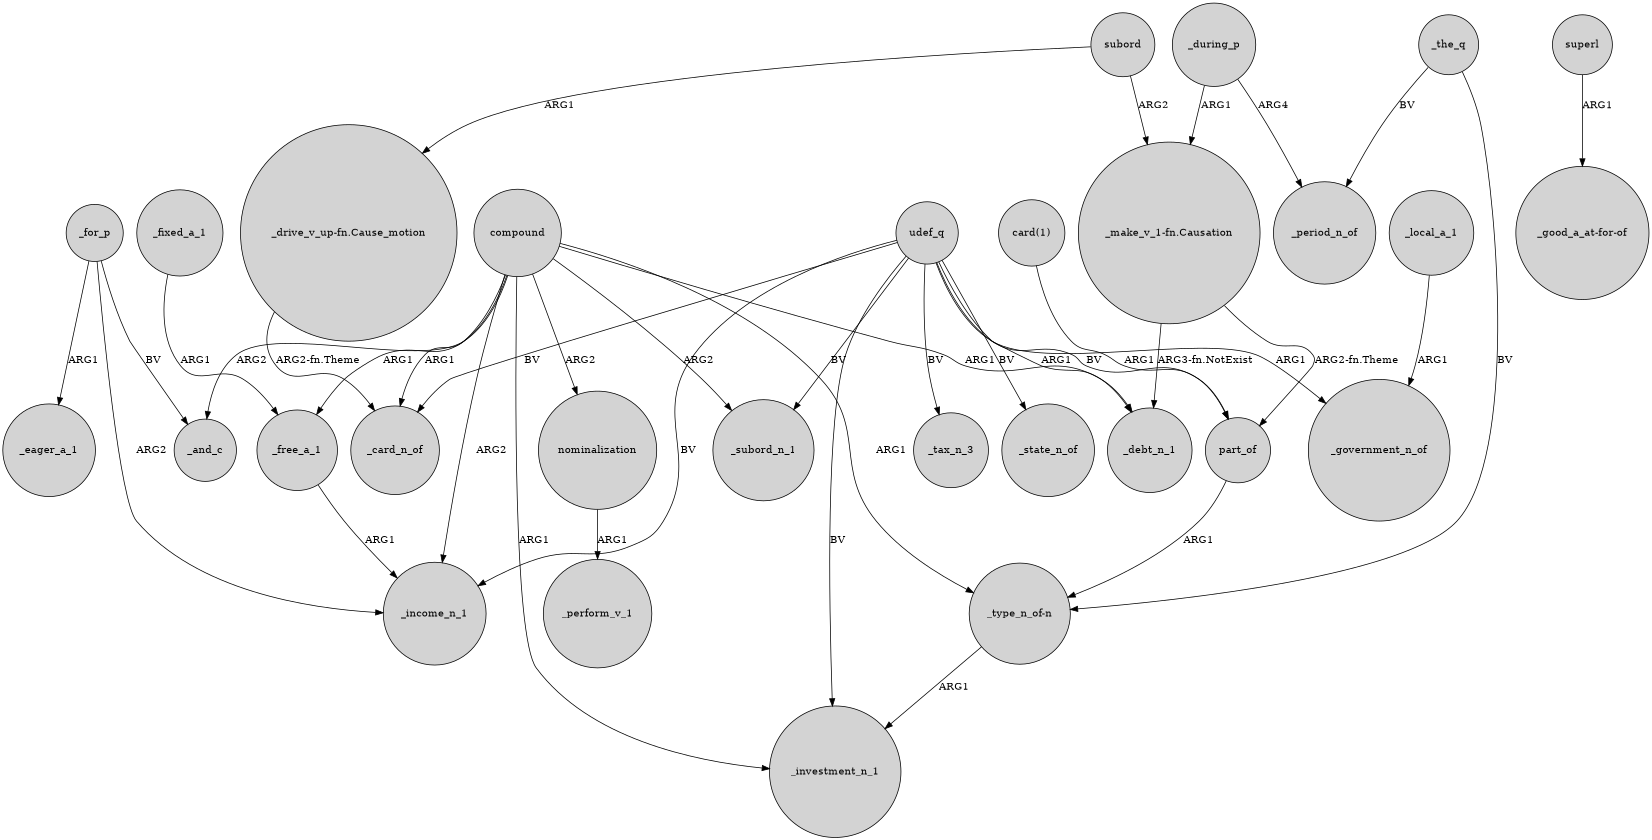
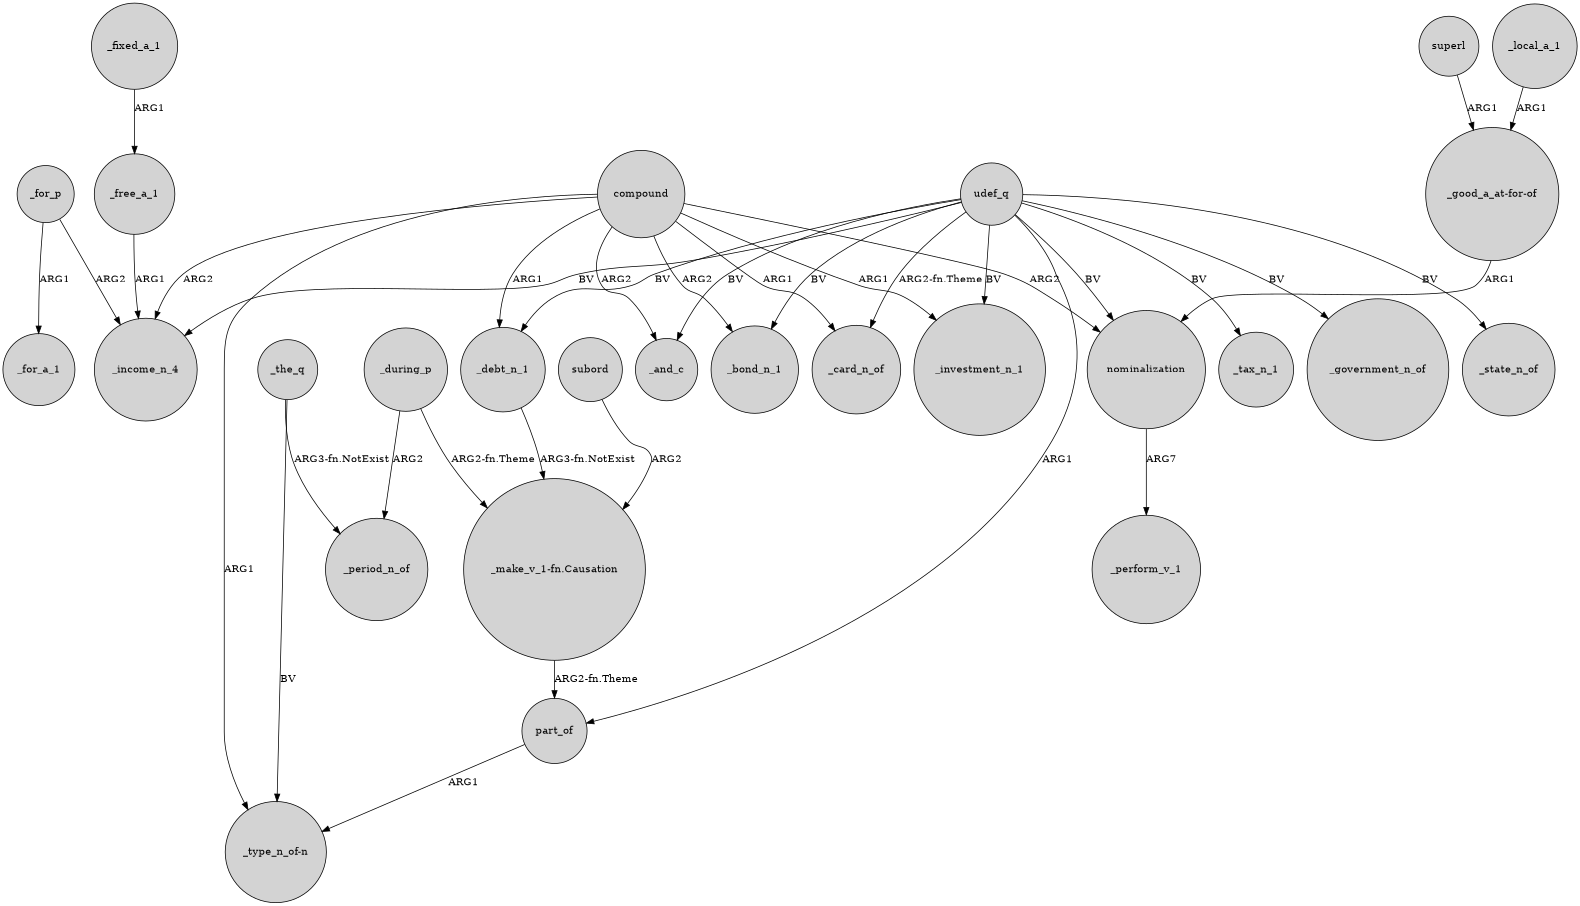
edge "_during_p" -> "_make_v_1-fn.Causation": label "ARG1" -> "ARG2-fn.Theme"
edge "_during_p" -> "_period_n_of": label "ARG4" -> "ARG2"
edge "_the_q" -> "_period_n_of": label "BV" -> "ARG3-fn.NotExist"
node "_drive_v_up-fn.Cause_motion": removed
node "card(1)": removed
edge "udef_q" -> "nominalization": added, label "BV"
edge "_good_a_at-for-of" -> "nominalization": added, label "ARG1"
edge "_local_a_1" -> "_government_n_of": now "_local_a_1" -> "_good_a_at-for-of"
edge "_for_p" -> "_and_c": now "udef_q" -> "_and_c"
edge "compound" -> "_free_a_1": removed, label "ARG1"
edge "udef_q" -> "_card_n_of": label "BV" -> "ARG2-fn.Theme"
edge "udef_q" -> "_debt_n_1": label "ARG1" -> "BV"
edge "udef_q" -> "part_of": label "BV" -> "ARG1"
edge "udef_q" -> "_government_n_of": label "ARG1" -> "BV"
edge "_make_v_1-fn.Causation" -> "_debt_n_1": reversed
node "_eager_a_1": label "_eager_a_1" -> "_for_a_1"
node "_subord_n_1": label "_subord_n_1" -> "_bond_n_1"
node "_tax_n_3": label "_tax_n_3" -> "_tax_n_1"
edge "nominalization" -> "_perform_v_1": label "ARG1" -> "ARG7"
node "_income_n_1": label "_income_n_1" -> "_income_n_4"
edge "_type_n_of-n" -> "_investment_n_1": removed, label "ARG1"
